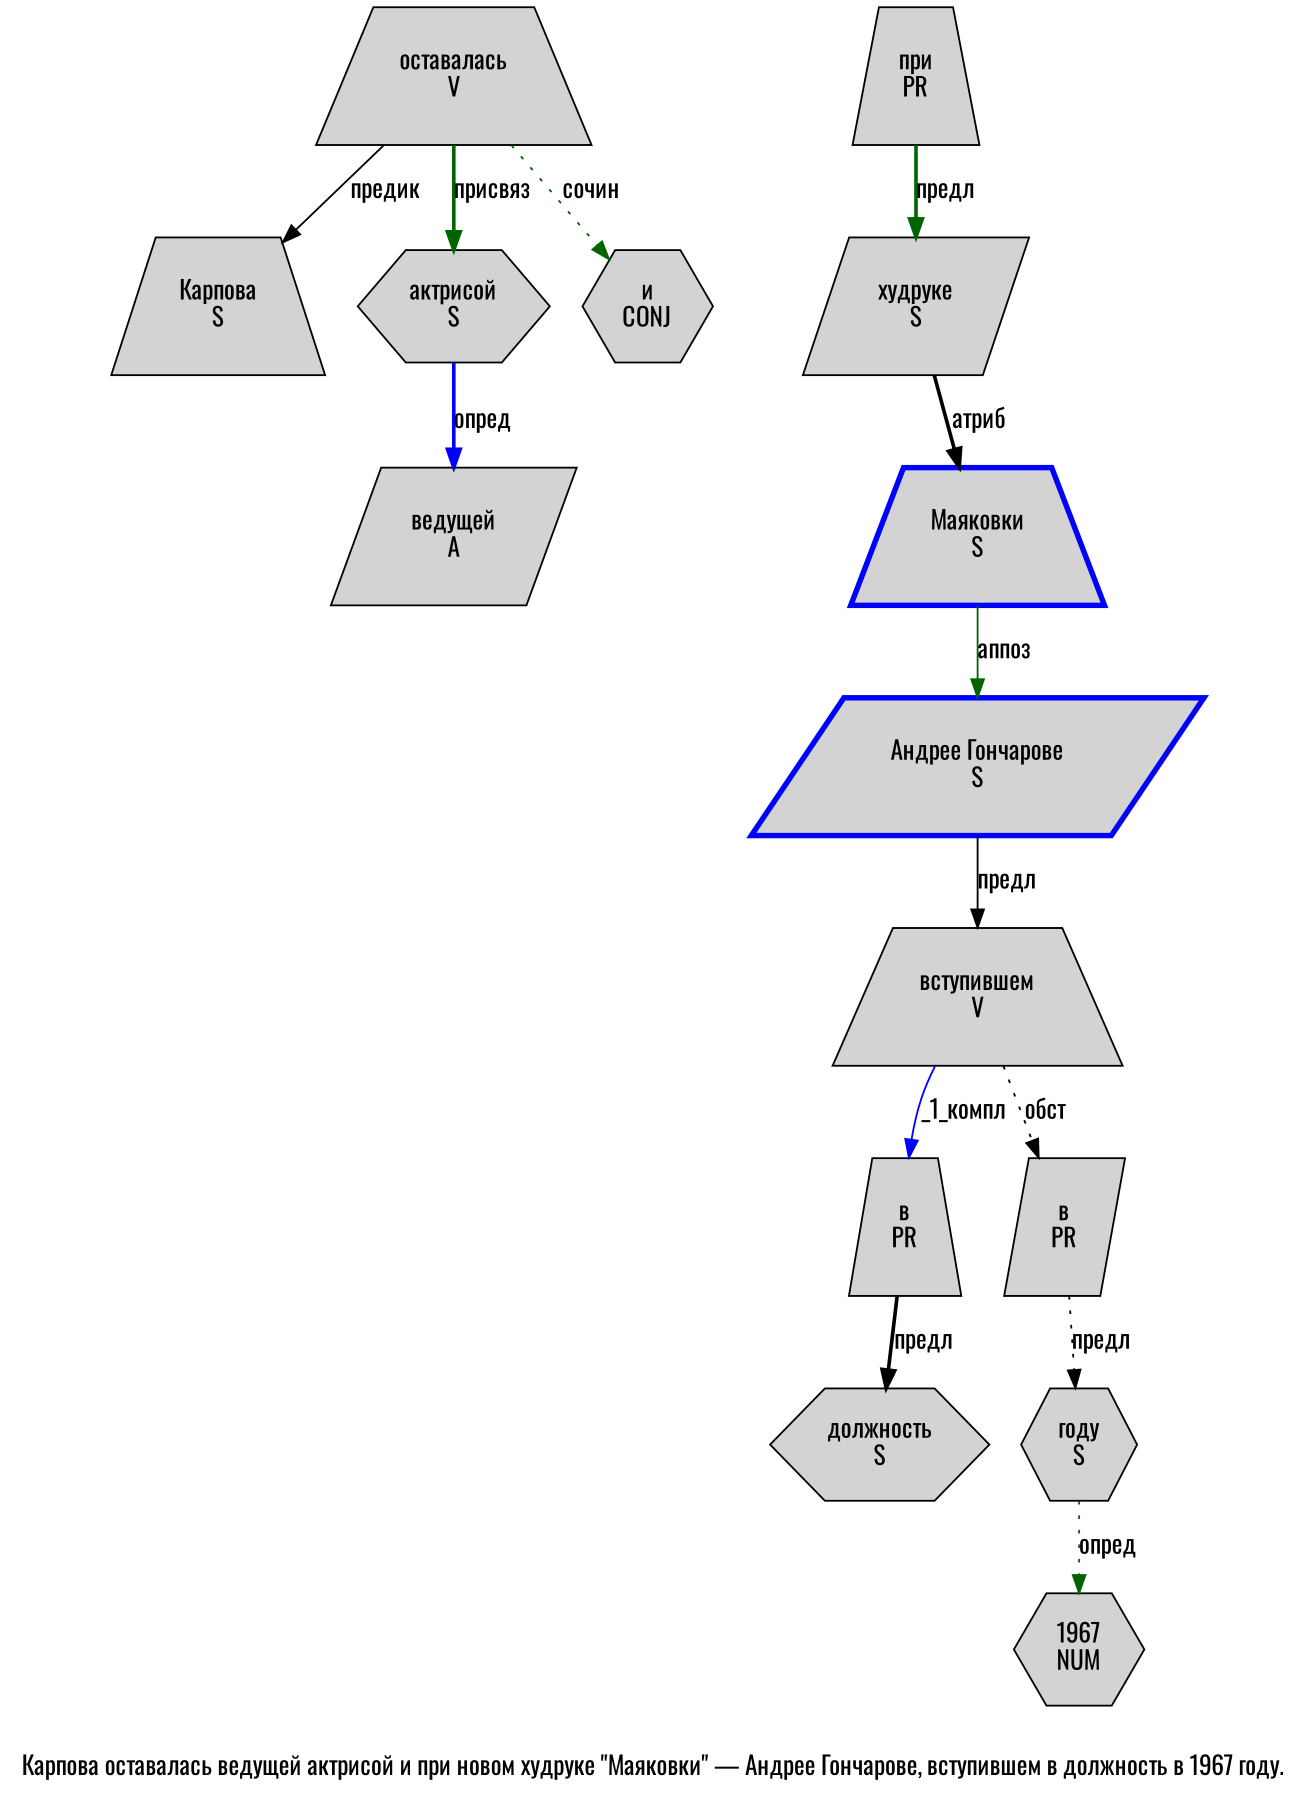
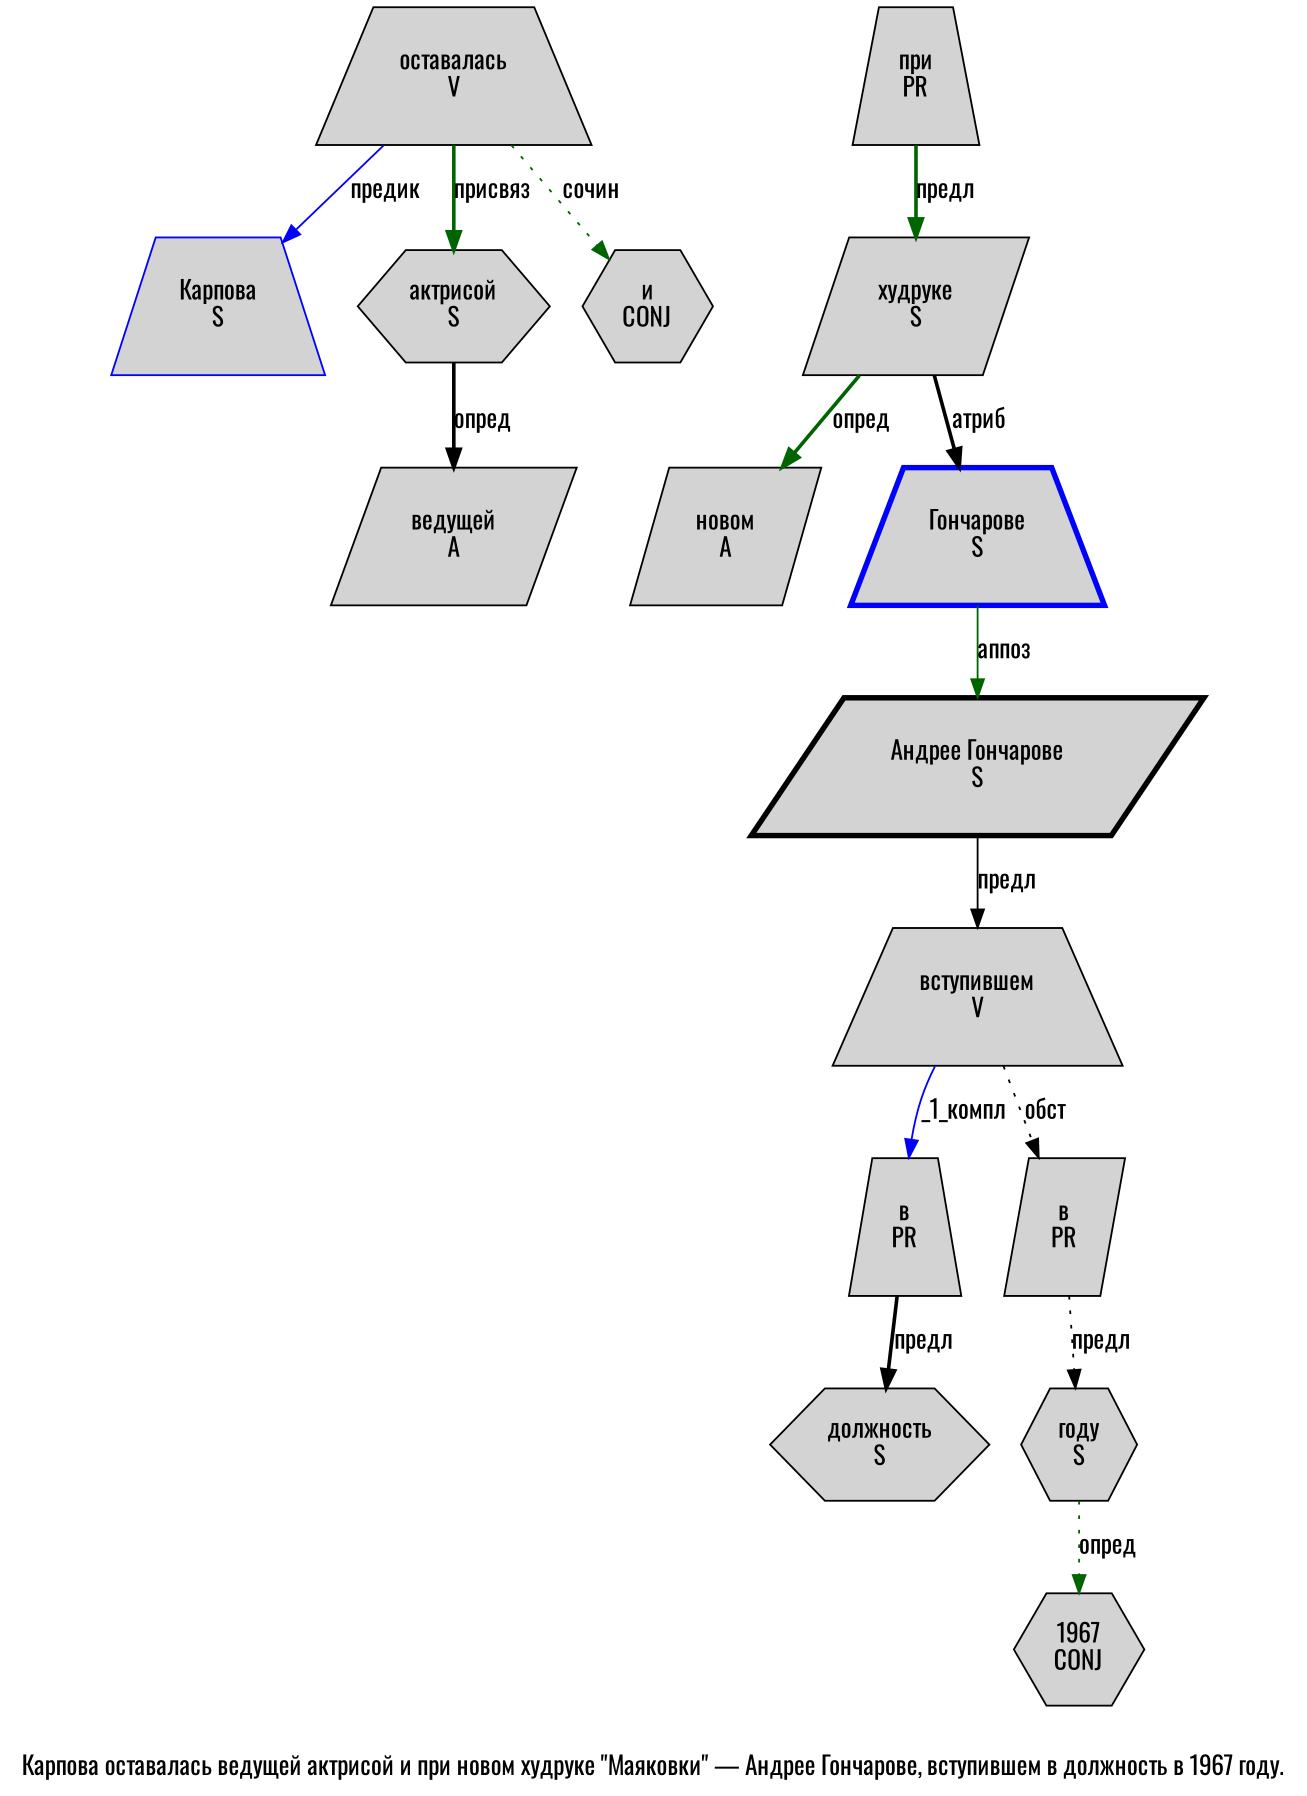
edge "оставалась V" -> "Карпова S": color black -> blue
node "Карпова S": color black -> blue
edge "актрисой S" -> "ведущей A": color blue -> black
node "новом A": added
node "Маяковки S": label "Маяковки S" -> "Гончарове S"
node "Андрее Гончарове S": color blue -> black
node "1967 NUM": label "1967 NUM" -> "1967 CONJ"
